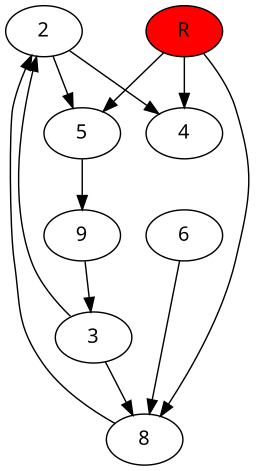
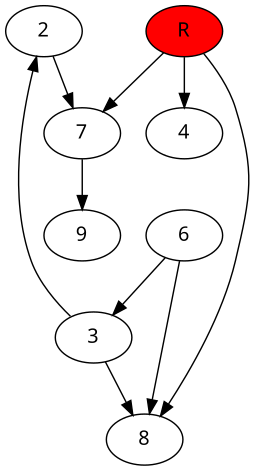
edge "2" -> "4": removed
node "5": label "5" -> "7"
edge "8" -> "2": removed
edge "9" -> "3": now "6" -> "3"
